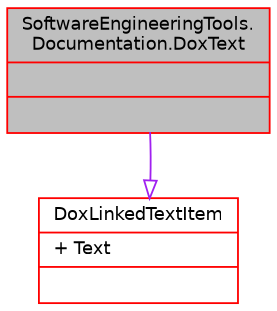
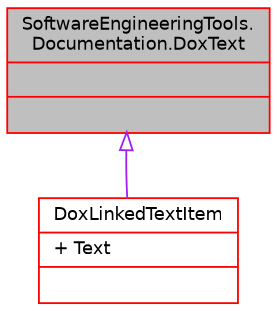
edge "SoftwareEngineeringTools." -> "DoxLinkedTextItem": reversed
